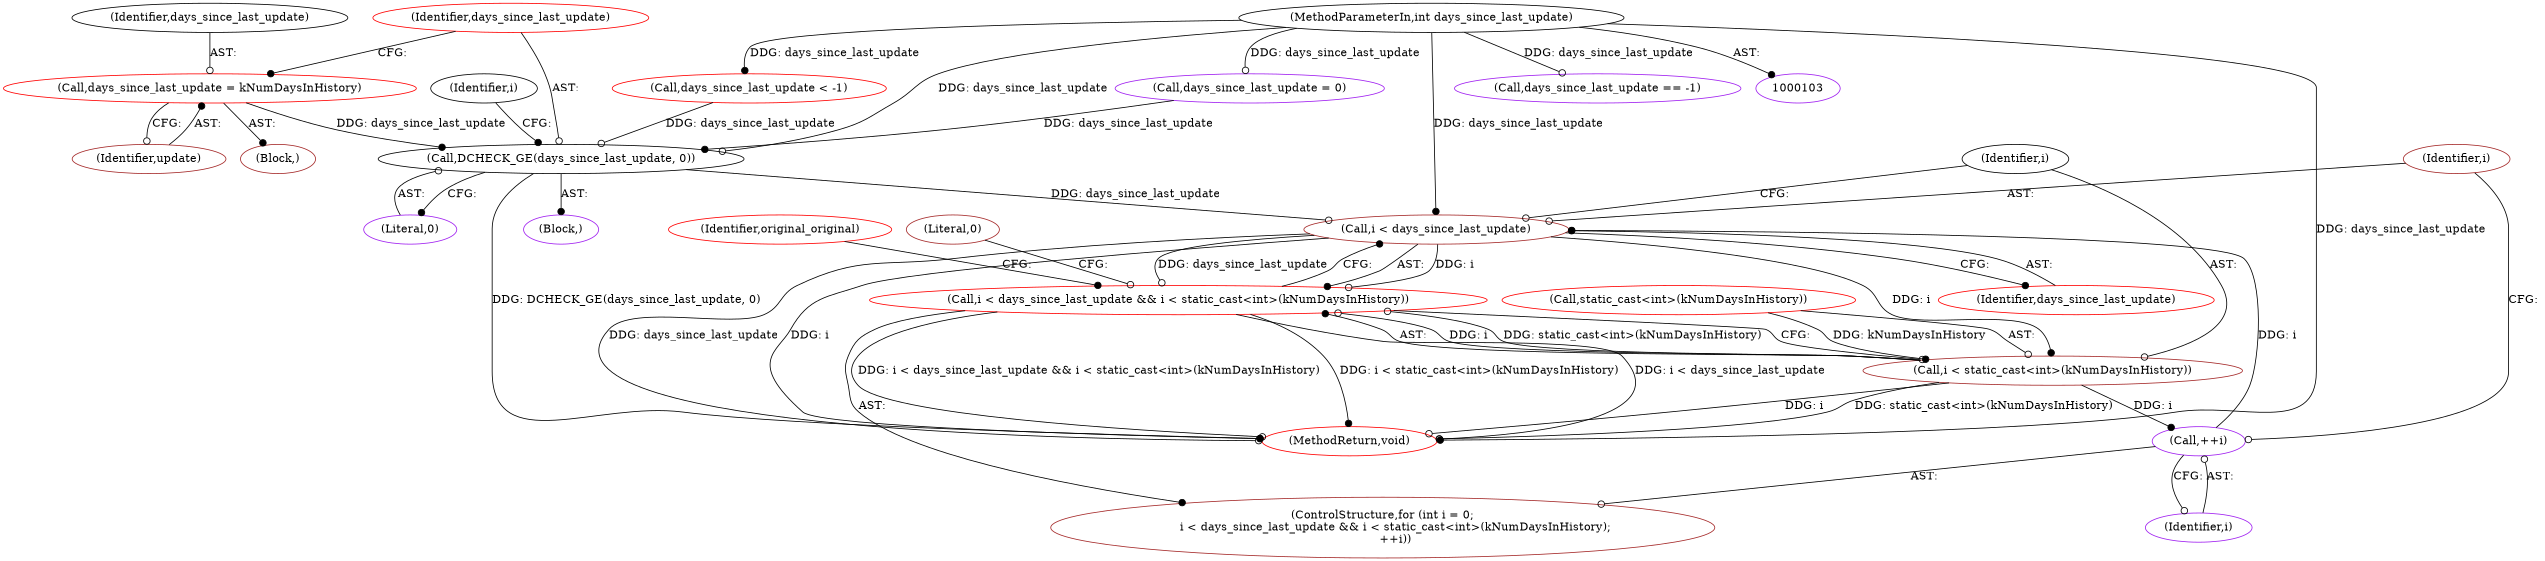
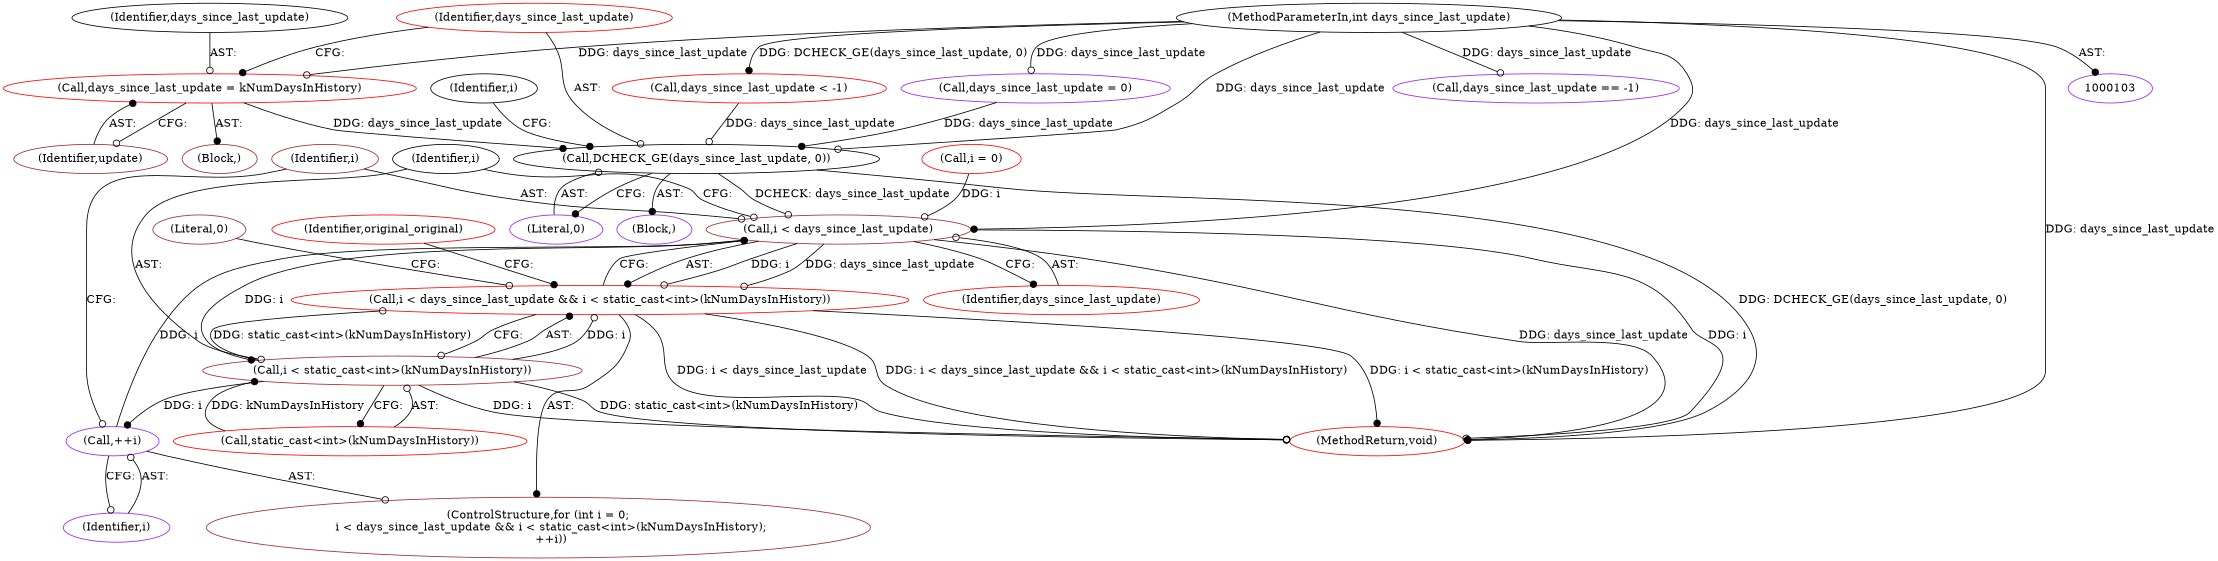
edge "(MethodParameterIn,int days_since_last_update)" -> "(Call,days_since_last_update = kNumDaysInHistory)": added, label "DDG: days_since_last_update"
edge "(MethodParameterIn,int days_since_last_update)" -> "(Call,days_since_last_update < -1)": label "DDG: days_since_last_update" -> "DDG: DCHECK_GE(days_since_last_update, 0)"
node "(Call,i = 0)": added
edge "(Call,DCHECK_GE(days_since_last_update, 0))" -> "(Call,i < days_since_last_update)": label "DDG: days_since_last_update" -> "DCHECK: days_since_last_update"
edge "(Call,i < static_cast<int>(kNumDaysInHistory))" -> "(Call,static_cast<int>(kNumDaysInHistory))": added, label "CFG:"
